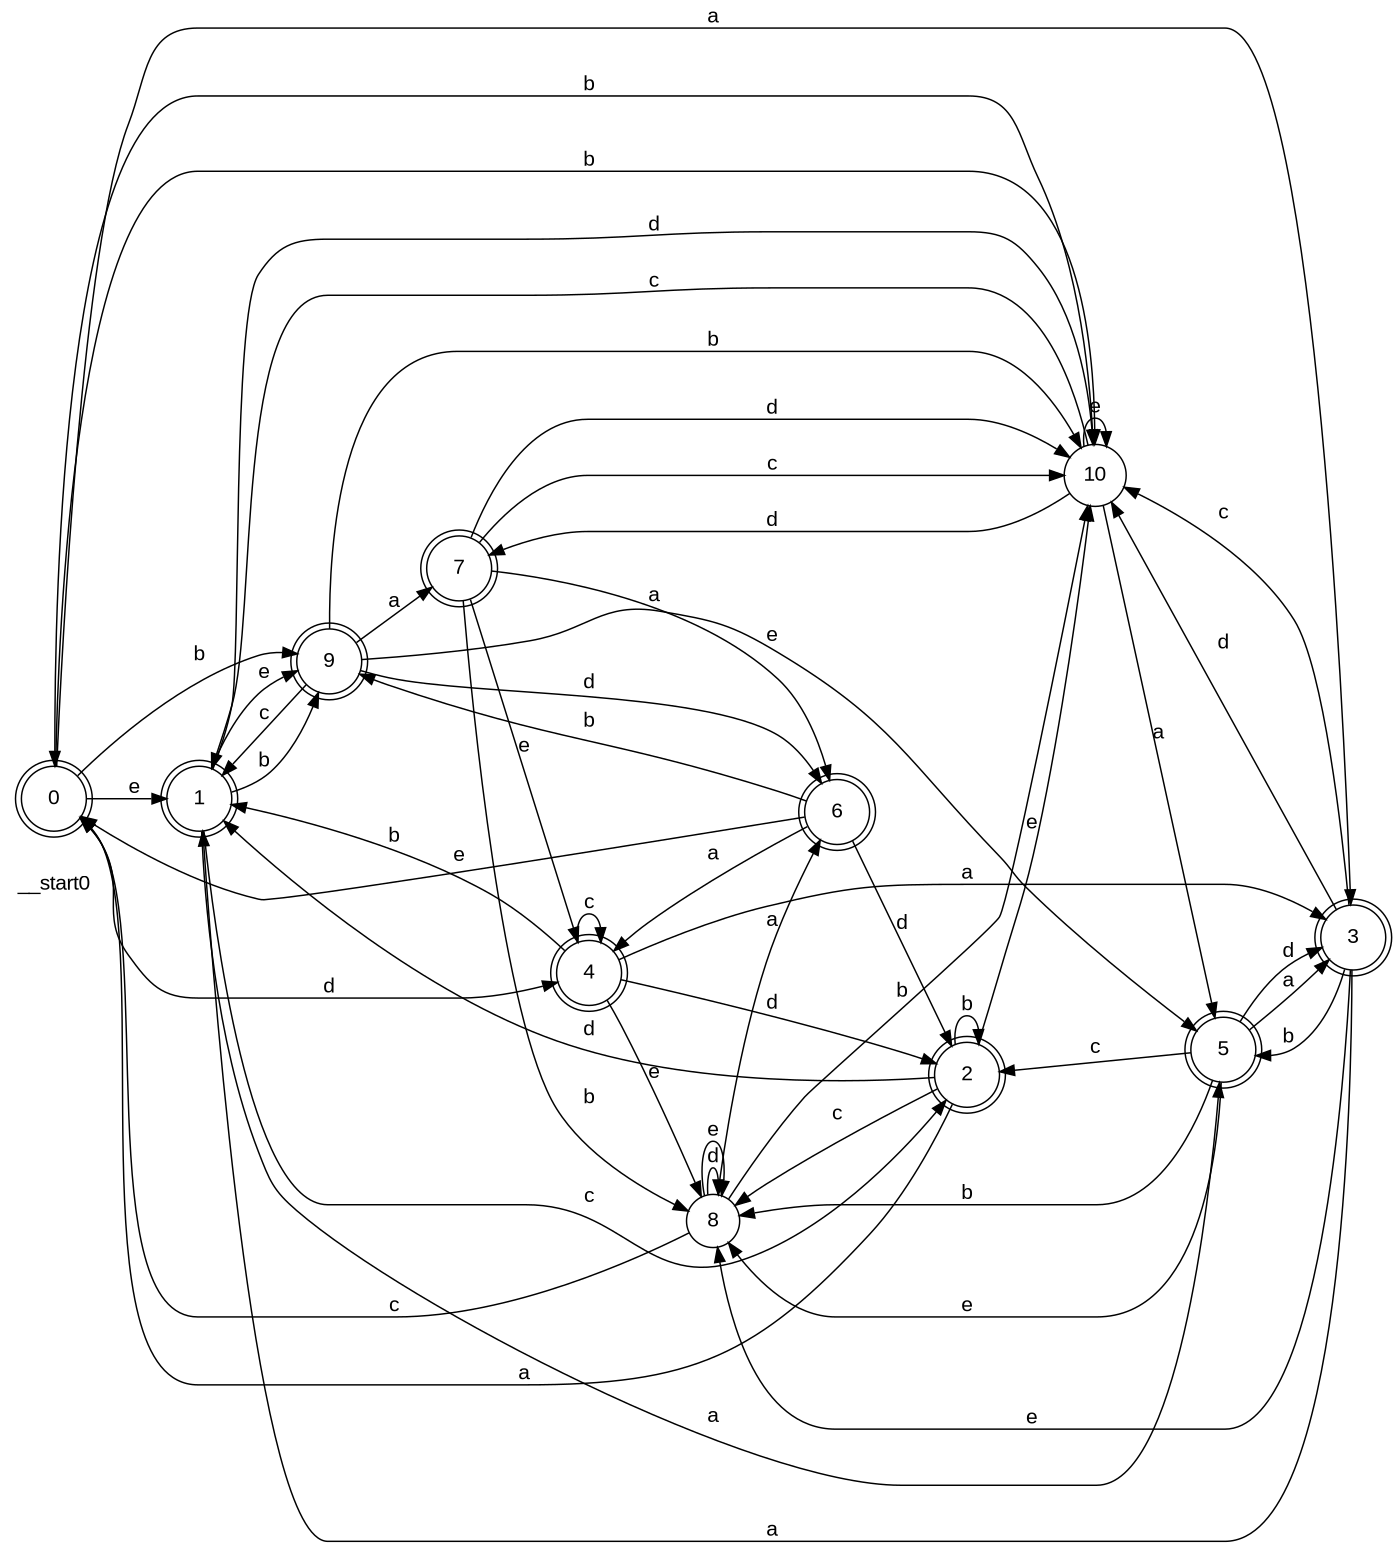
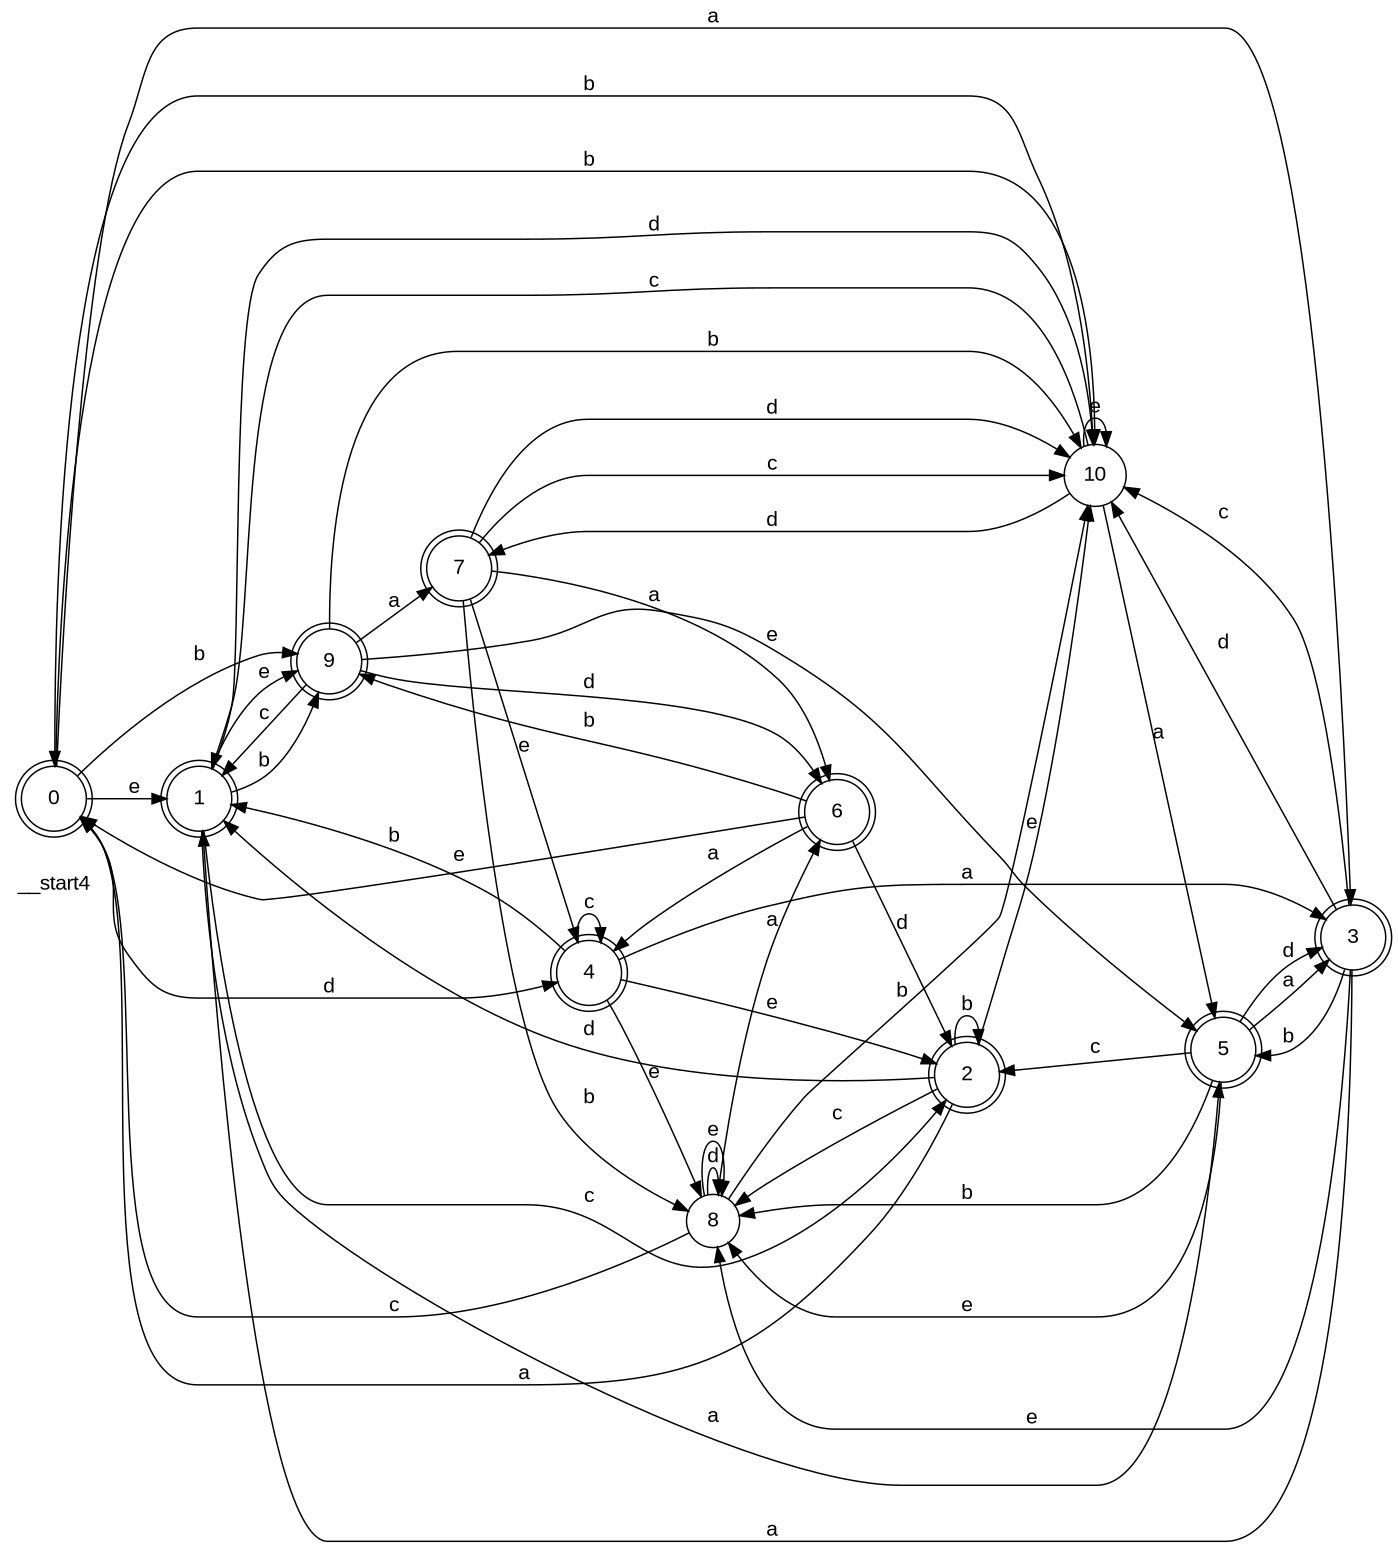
node "__start0": label "__start0" -> "__start4"
edge "4" -> "2": label "d" -> "e"
